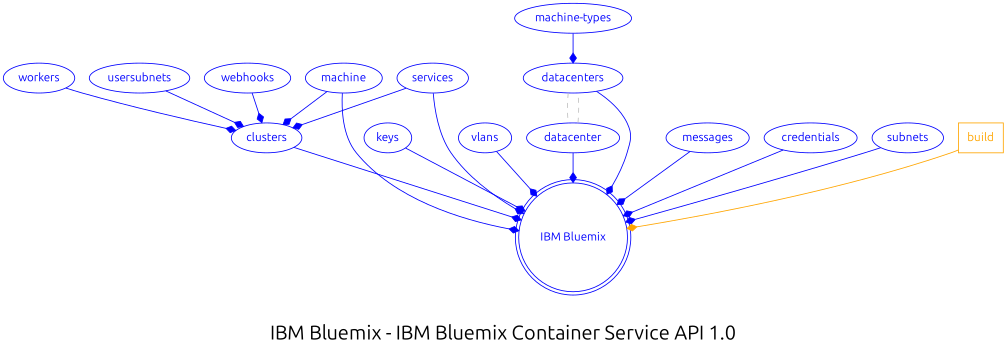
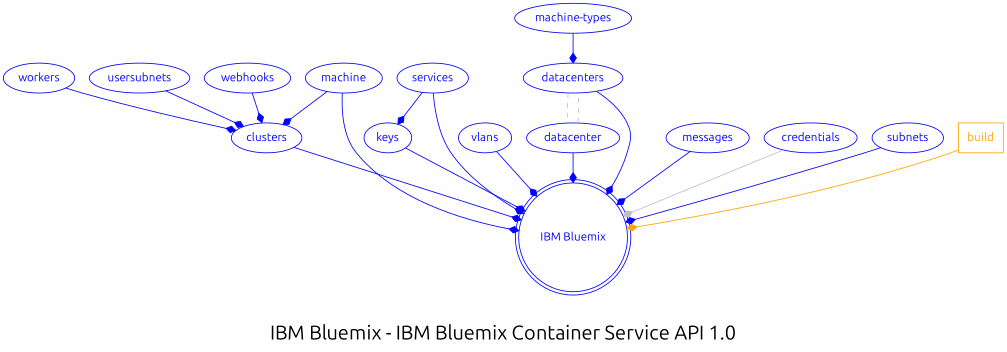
edge "services" -> "clusters": now "services" -> "keys"
edge "credentials" -> "IBM Bluemix": color blue -> grey
